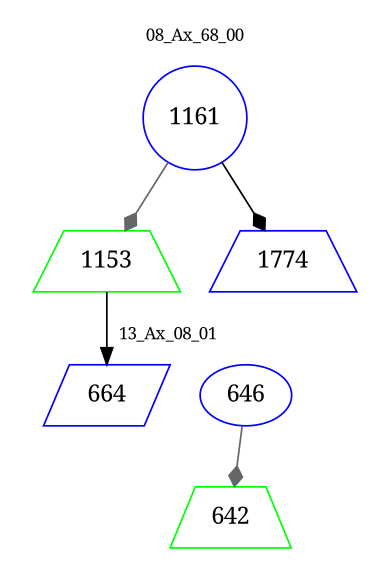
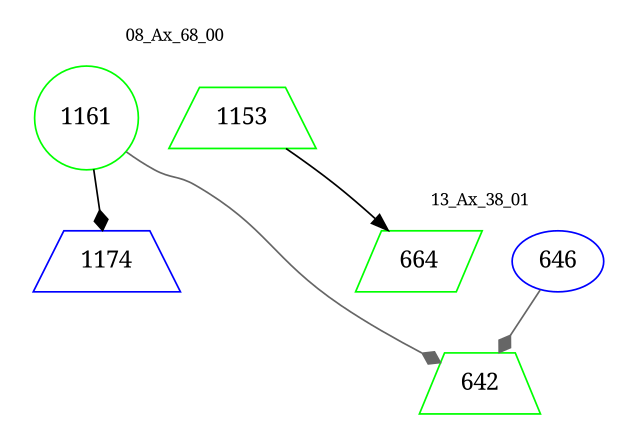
node "1161": color blue -> green
edge "1161" -> "1153": now "1161" -> "642"
node "1774": label "1774" -> "1174"
cluster "13_Ax_08_01": label "13_Ax_08_01" -> "13_Ax_38_01"
node "664": color blue -> green
